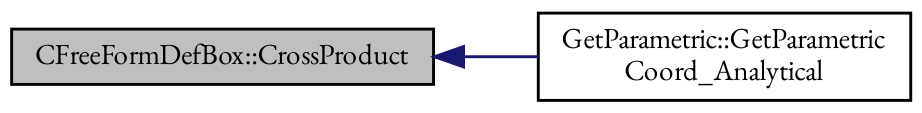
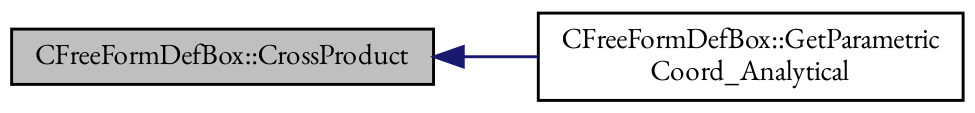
node "GetParametric::GetParametric Coord_Analytical": label "GetParametric::GetParametric Coord_Analytical" -> "CFreeFormDefBox::GetParametric Coord_Analytical"
